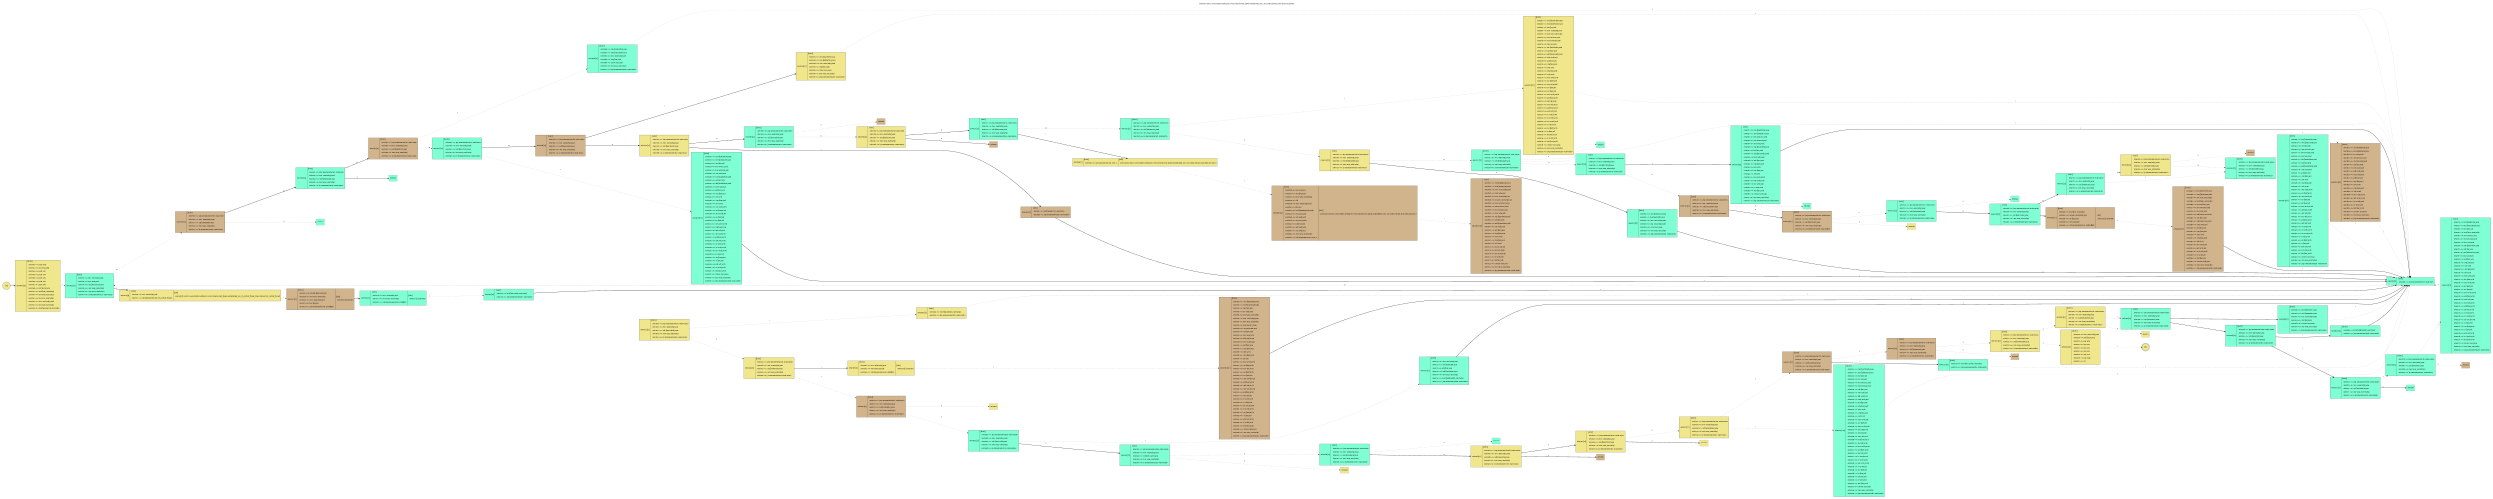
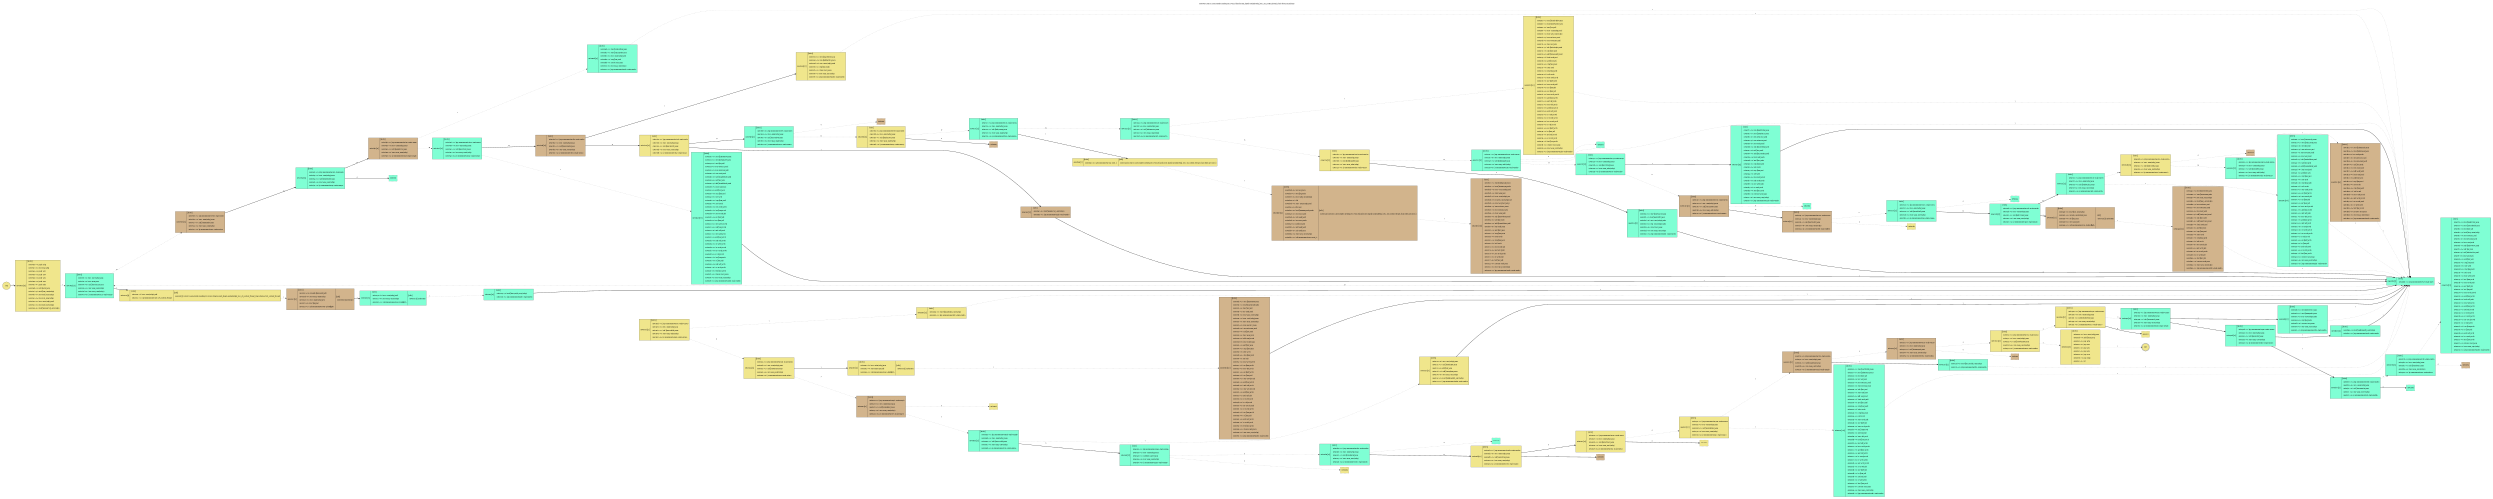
edge "0x4014f8 [25]" -> "0x401511 [25]": style bold -> dotted
edge "0x4015f2 [25]" -> "0x401624 [25]": now "0x4015f2 [25]" -> "0x4019fe [144]"
node "0x401856": removed
edge "0x401aa5 [105]" -> "0x4022b1 [5]": style bold -> dotted
edge "0x401fc9 [151]" -> "0x4022b1 [5]": reversed
edge "0x401769 [25]" -> "0x401cc1": style dotted -> bold
node "0x401c39 [31]": fillcolor aquamarine -> khaki
